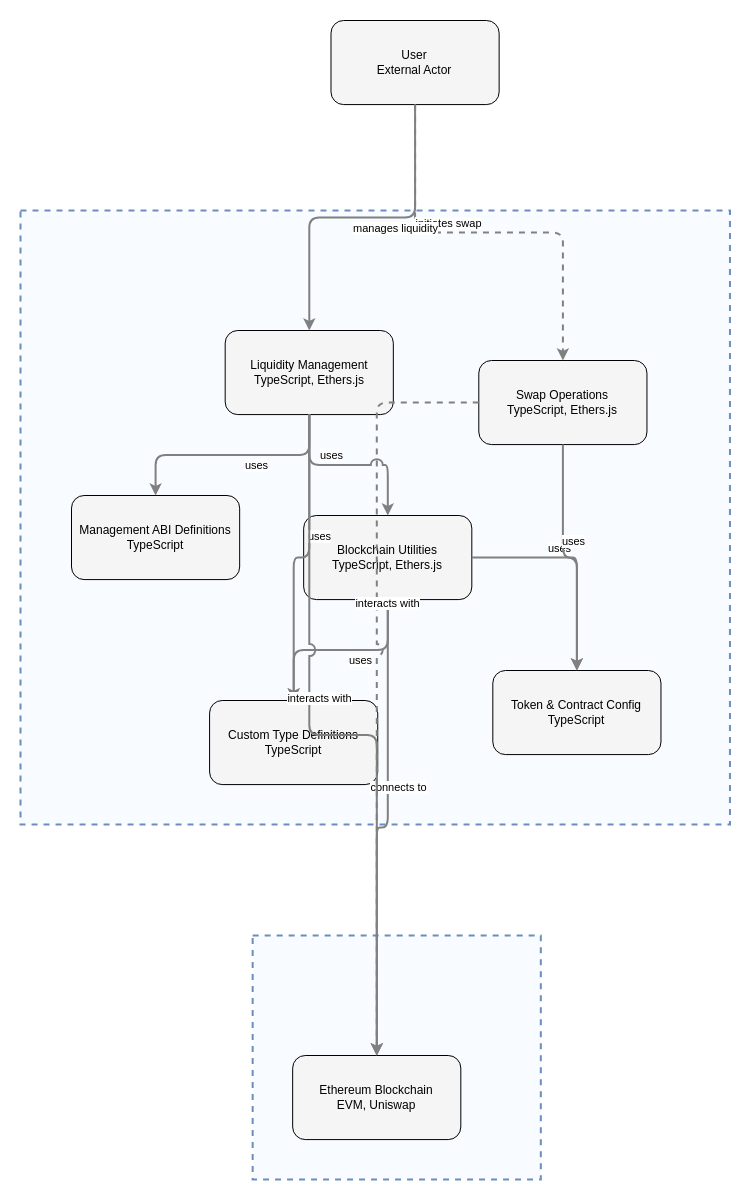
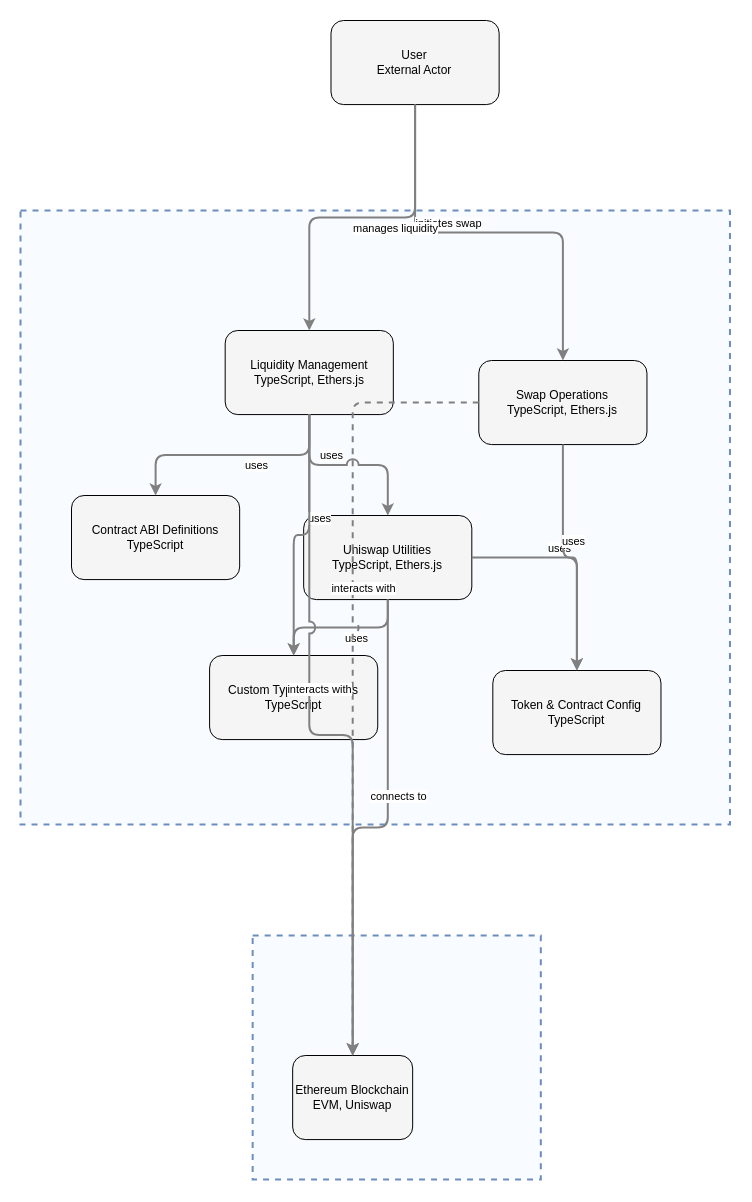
edge "User External Actor" -> "Swap Operations TypeScript, Ethers.js": style dashed -> solid
node "Management ABI Definitions TypeScript": label "Management ABI Definitions TypeScript" -> "Contract ABI Definitions TypeScript"
node "Blockchain Utilities TypeScript, Ethers.js": label "Blockchain Utilities TypeScript, Ethers.js" -> "Uniswap Utilities TypeScript, Ethers.js"
node "Custom Type Definitions TypeScript": moved (294, 743) -> (294, 698)
node "Ethereum Blockchain EVM, Uniswap": size 168x84 -> 120x84
